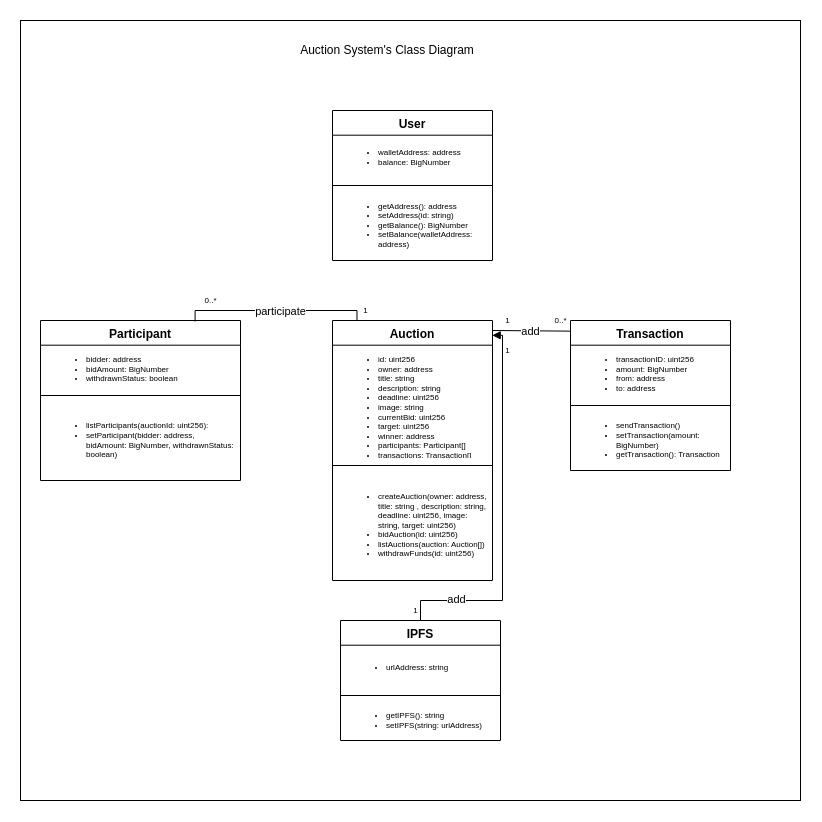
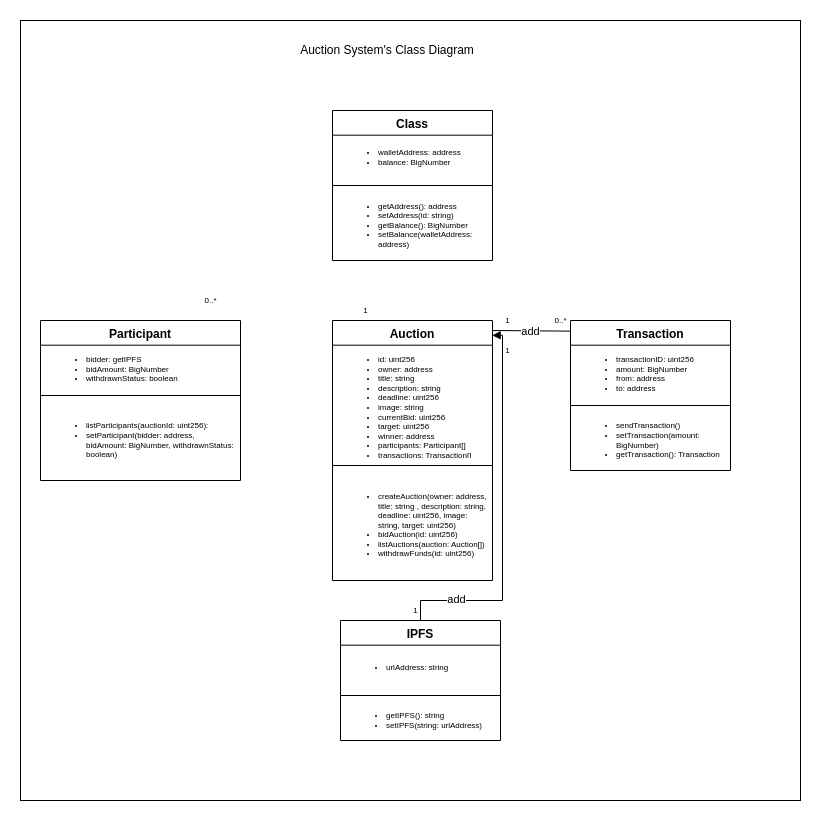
node "User": label "User" -> "Class"
edge "Participant" -- "Auction": removed, label "participate"
node "bidder: address bidAmount: BigNumber withdrawnStatus: boolean": label "bidder: address bidAmount: BigNumber withdrawnStatus: boolean" -> "bidder: getIPFS bidAmount: BigNumber withdrawnStatus: boolean"
